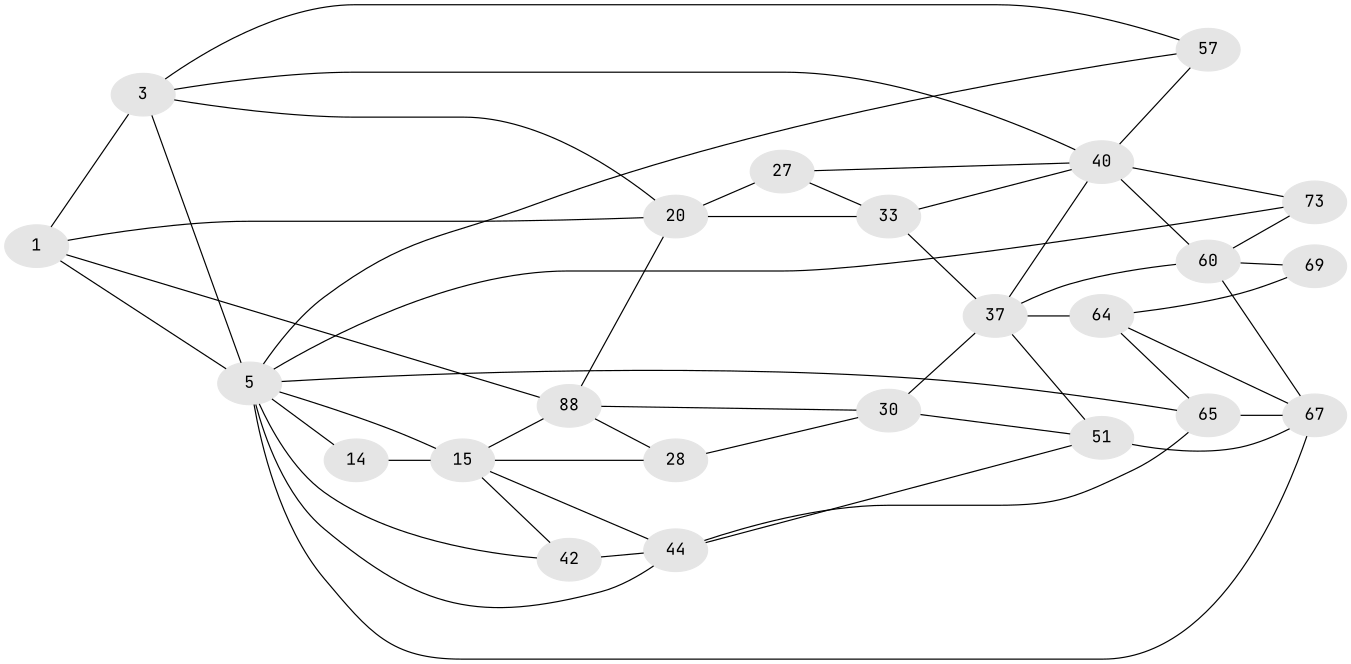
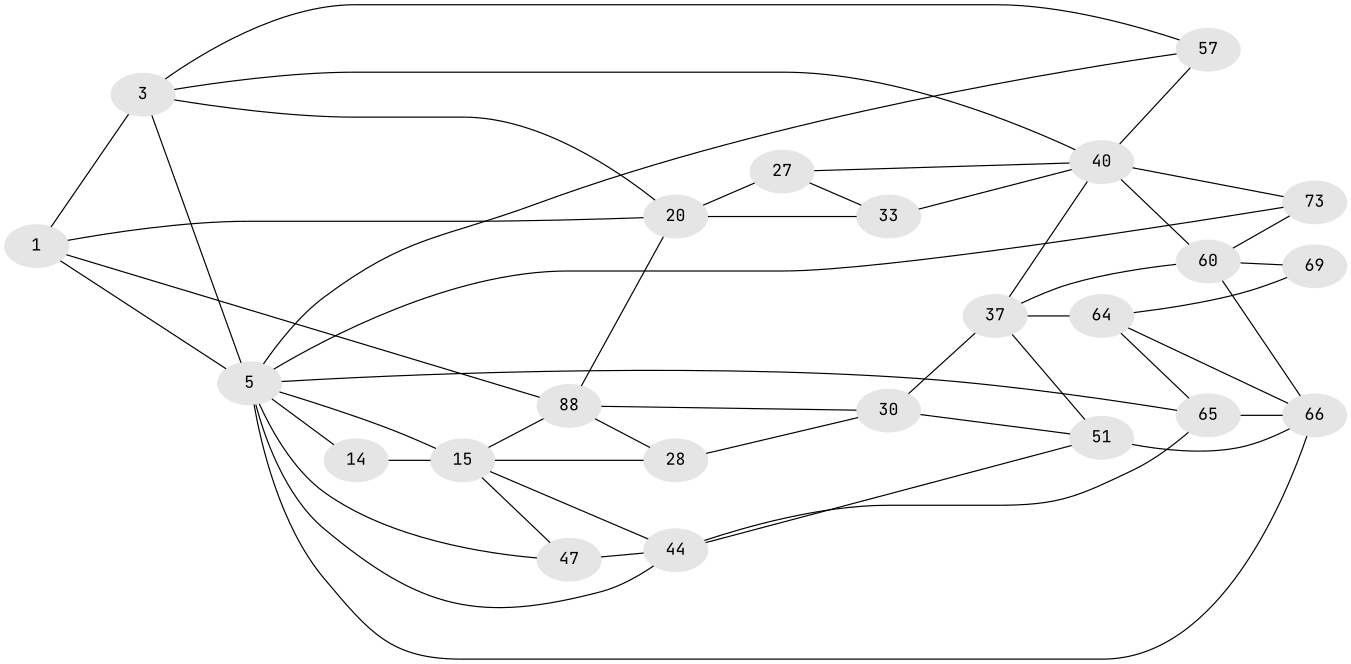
edge "33" -- "37": removed
node "67": label "67" -> "66"
node "42": label "42" -> "47"
